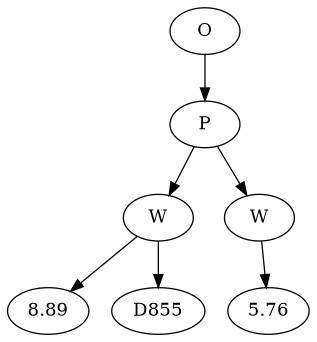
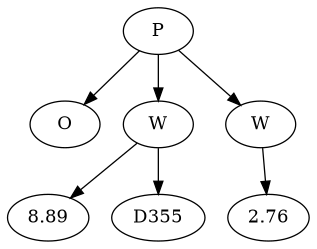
edge "O" -> "P": reversed
node "D855": label "D855" -> "D355"
node "5.76": label "5.76" -> "2.76"
